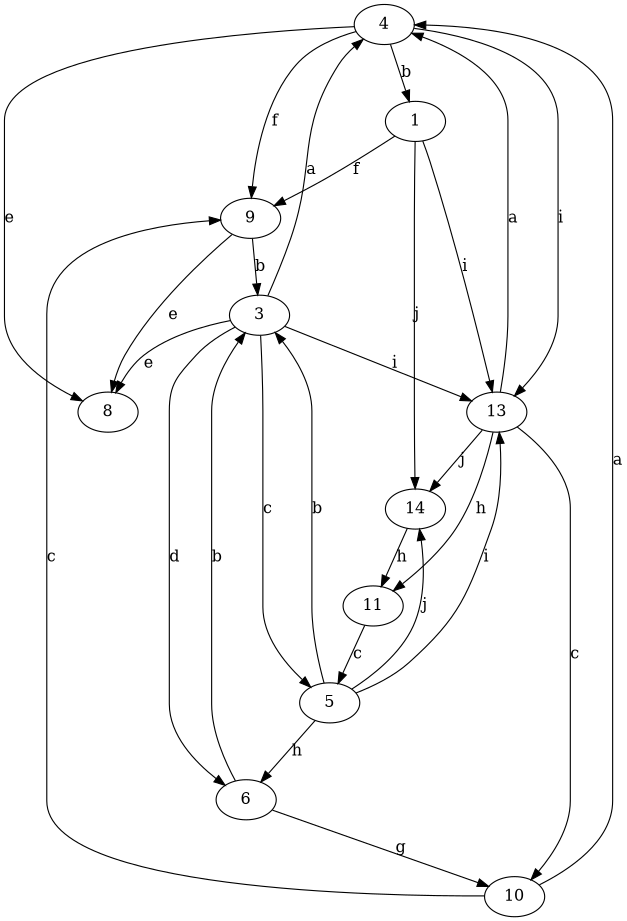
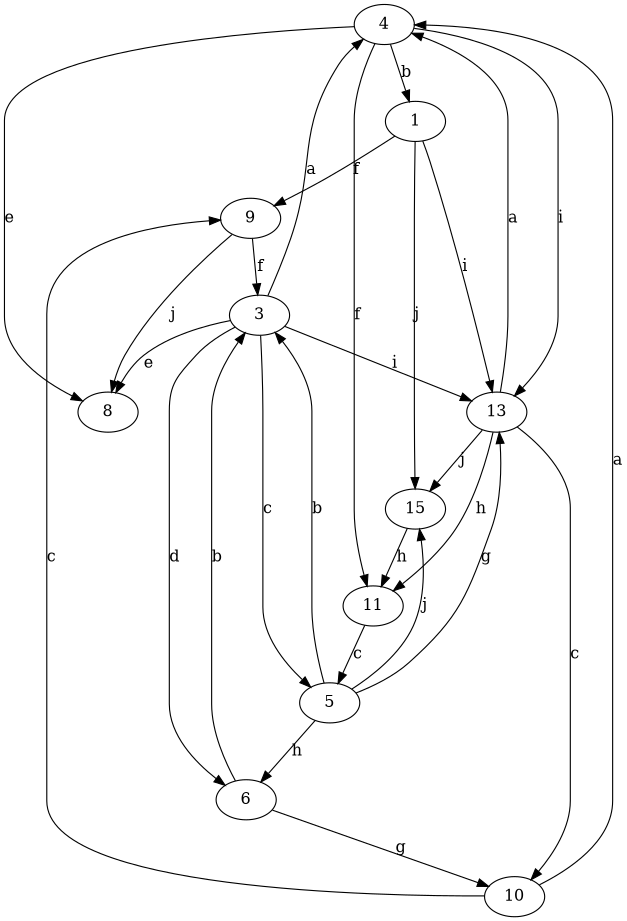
edge "4" -> "9": now "4" -> "11"
edge "9" -> "3": label "b" -> "f"
edge "9" -> "8": label "e" -> "j"
node "14": label "14" -> "15"
edge "5" -> "13": label "i" -> "g"
